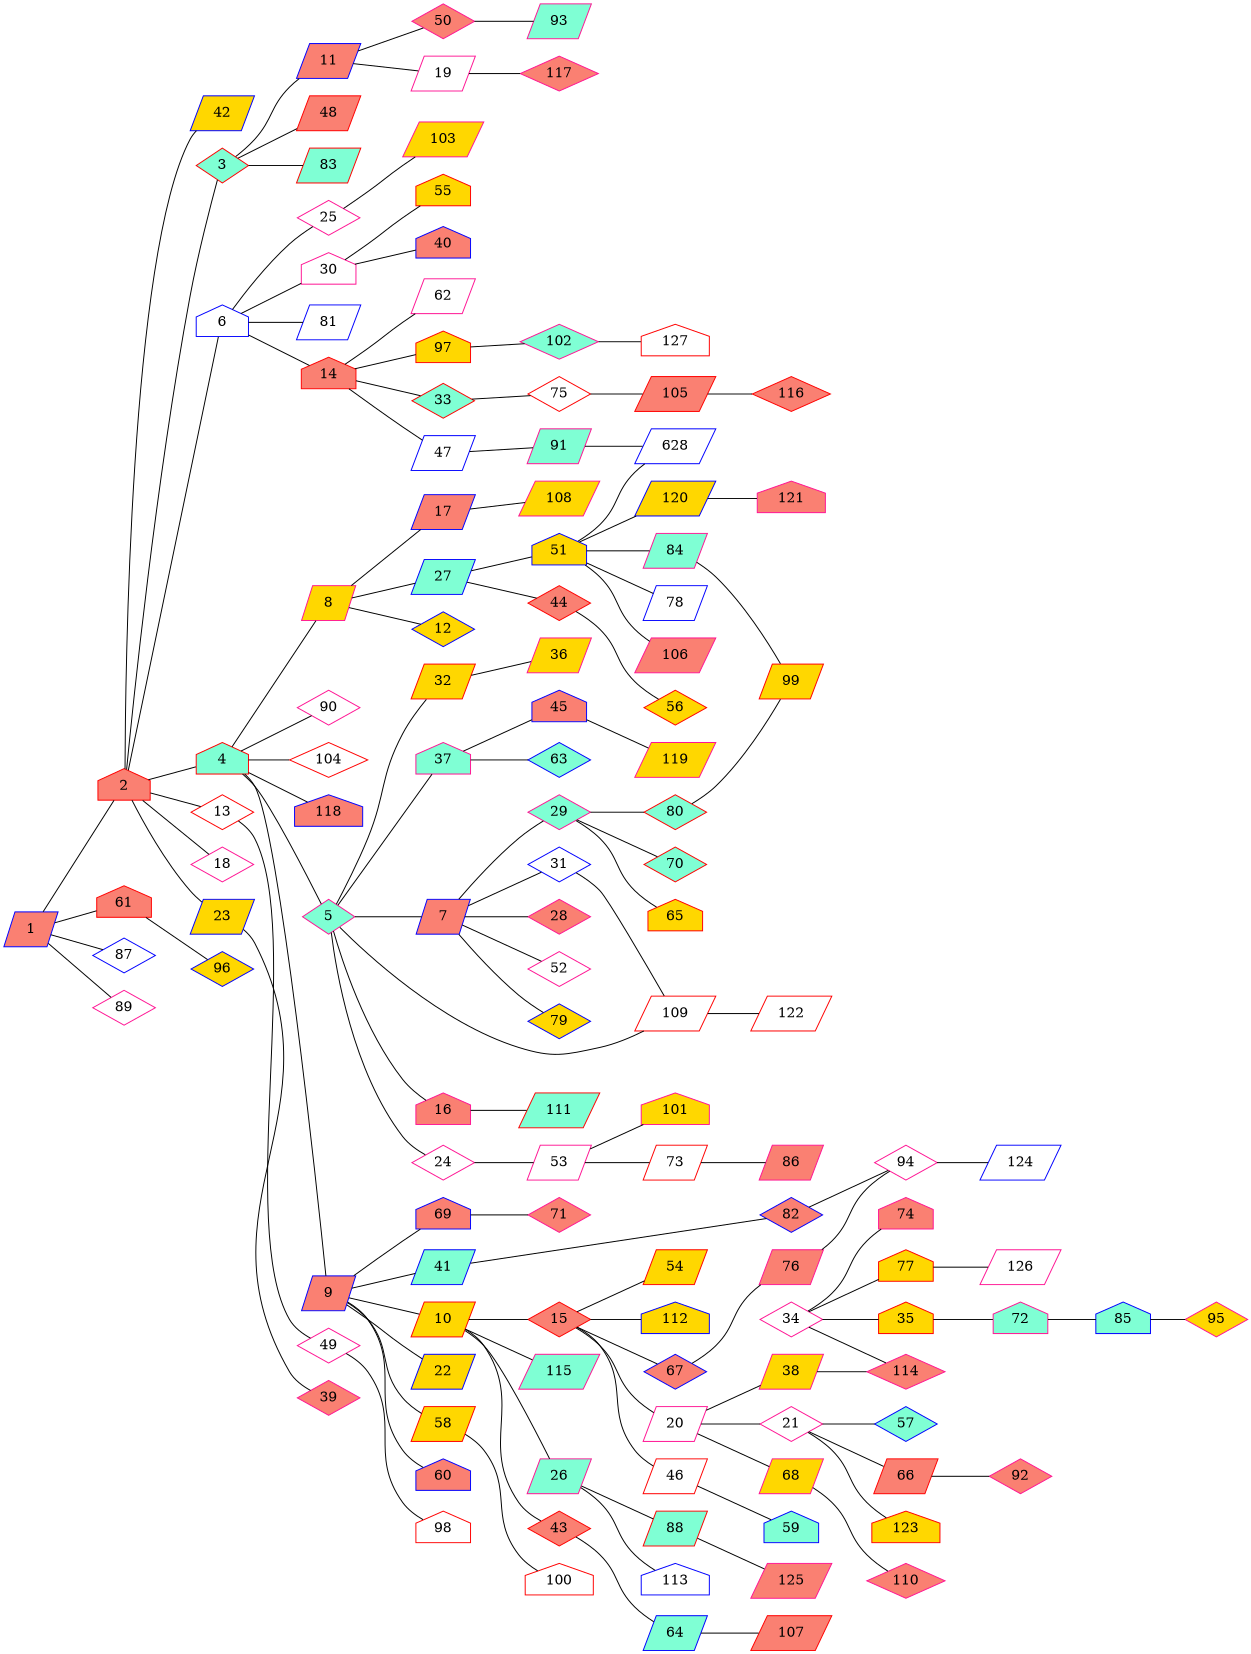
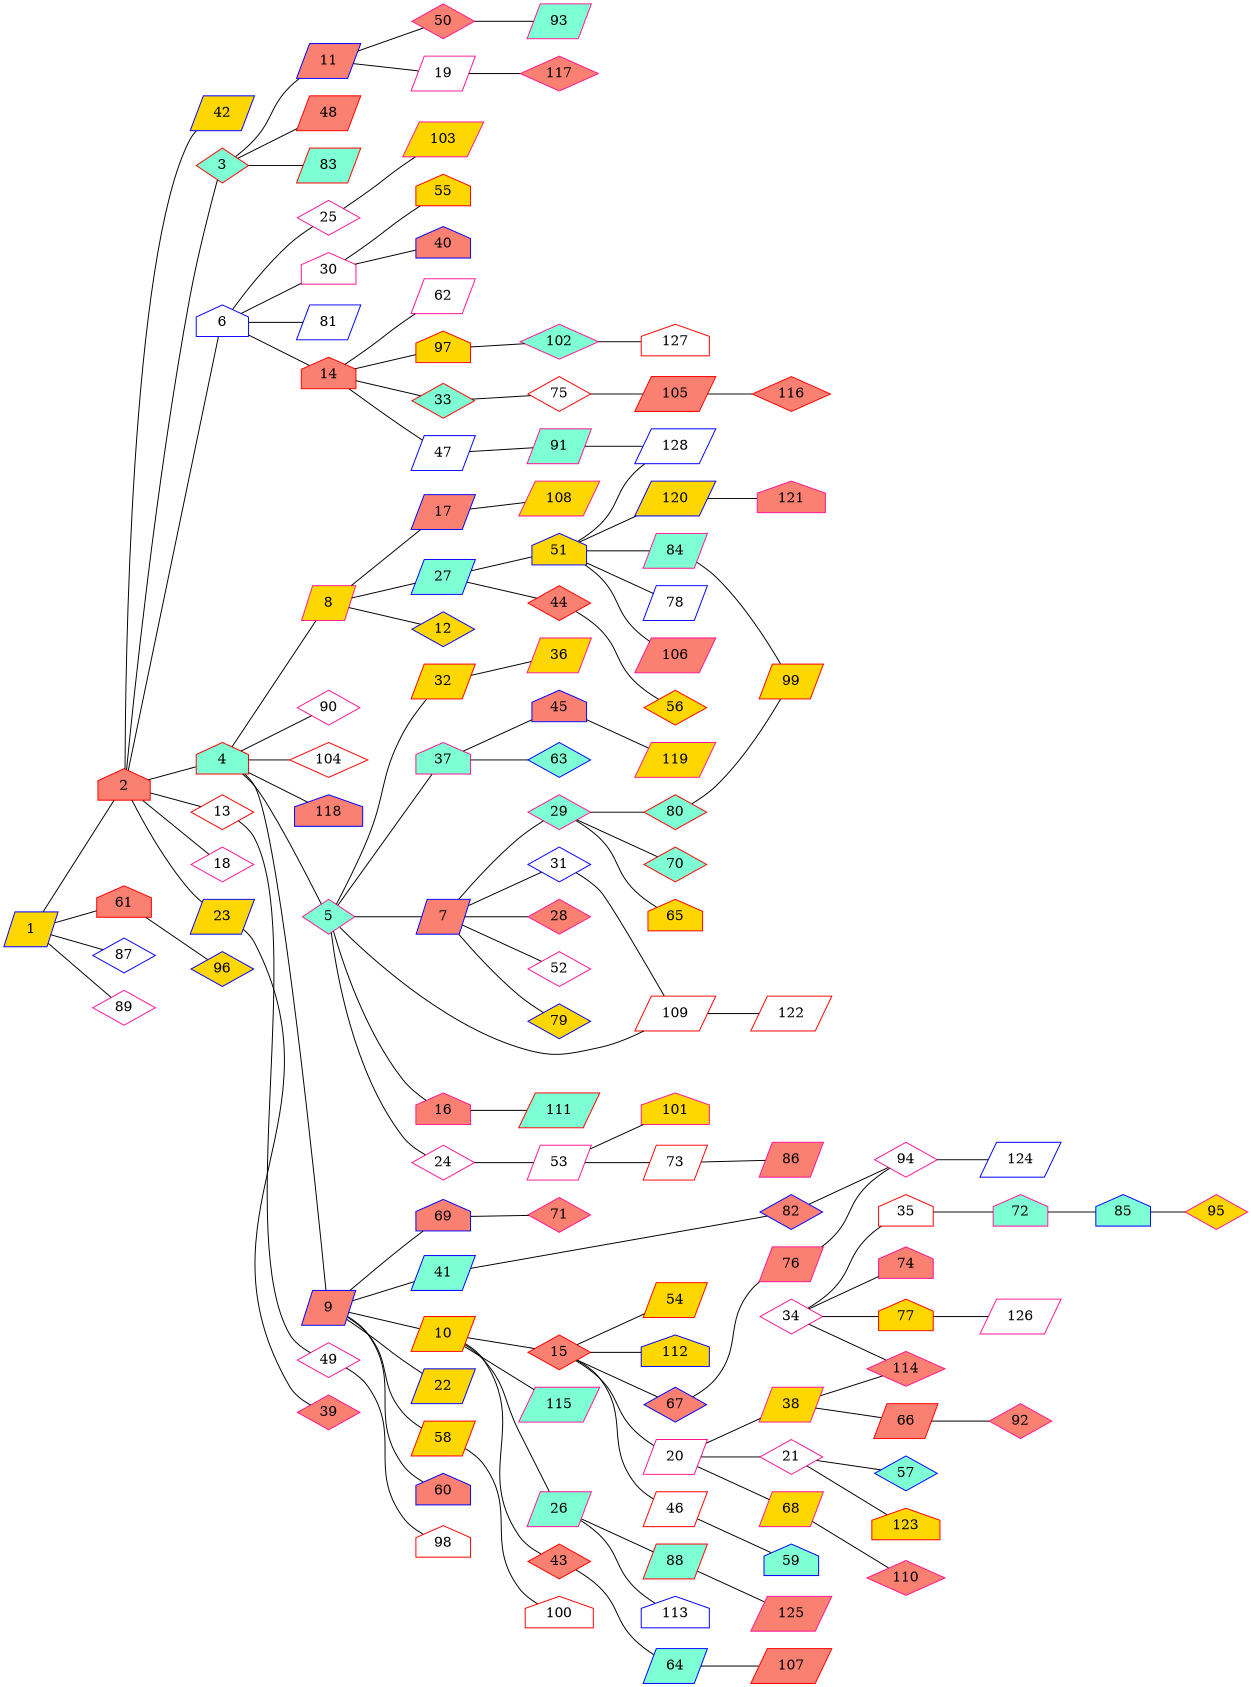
node "628": label "628" -> "128"
node "1": fillcolor salmon -> gold
node "35": fillcolor gold -> white
edge "21" -- "66": now "38" -- "66"
